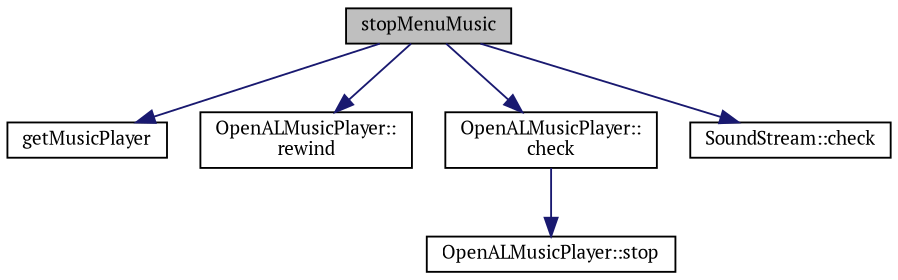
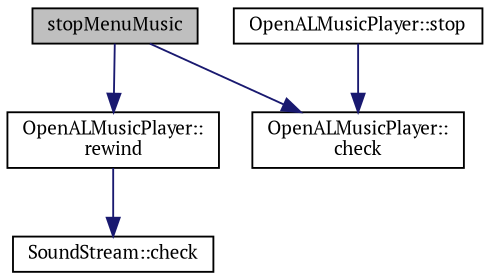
edge "stopMenuMusic" -> "SoundStream::check": now "OpenALMusicPlayer:: rewind" -> "SoundStream::check"
node "getMusicPlayer": removed
edge "OpenALMusicPlayer:: check" -> "OpenALMusicPlayer::stop": reversed
